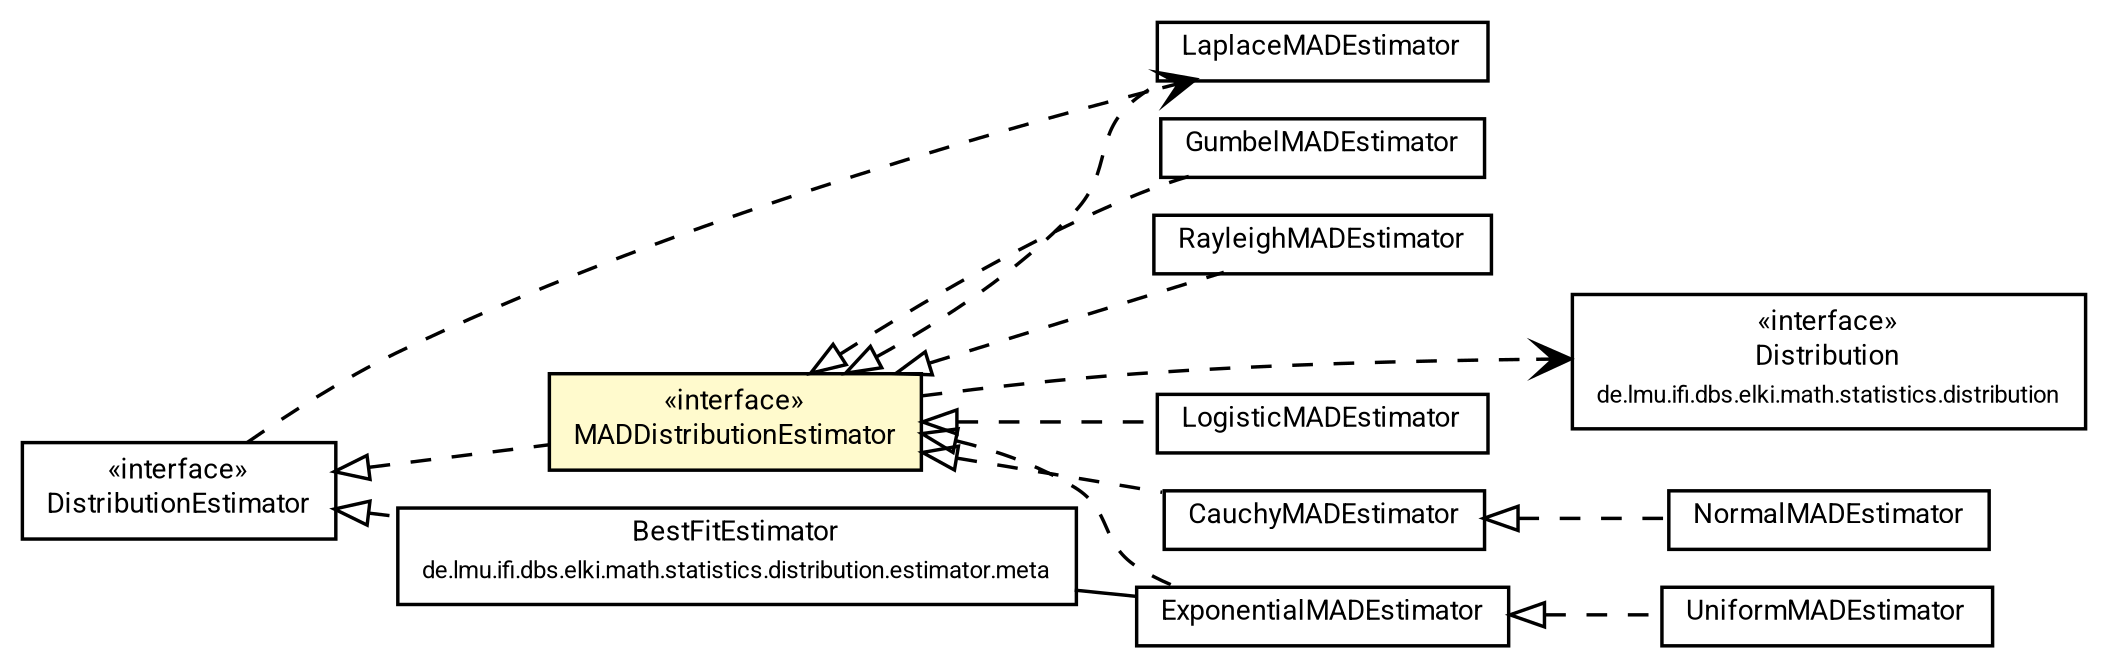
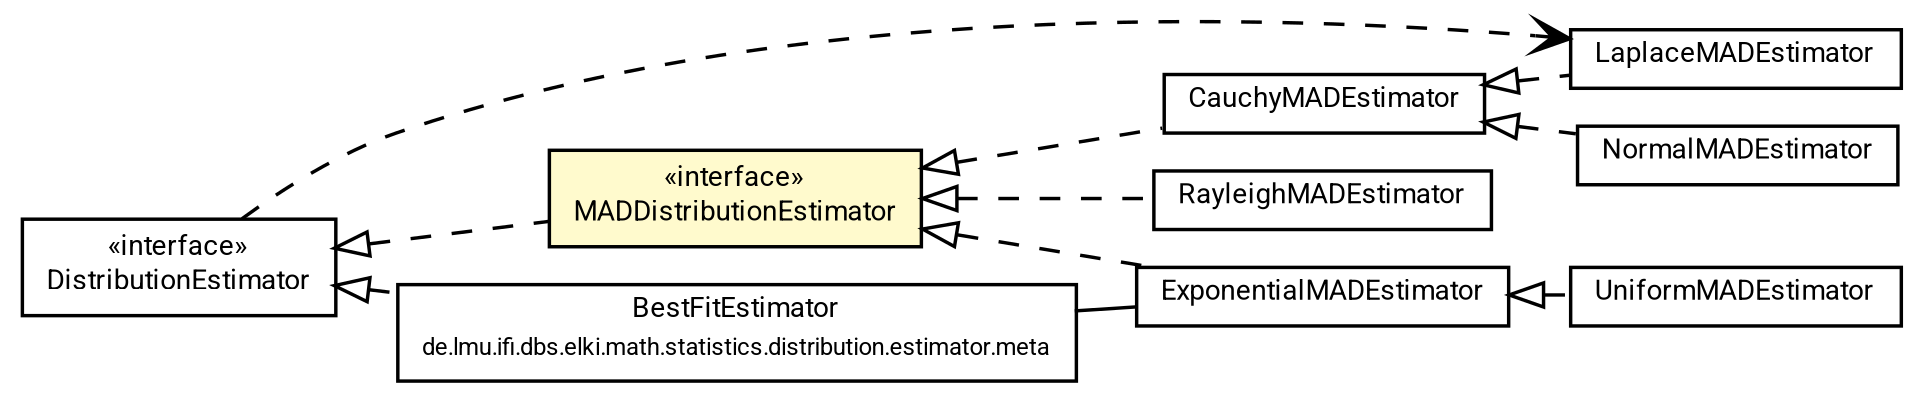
node "GumbelMADEstimator": removed
edge "LaplaceMADEstimator" -> "MADDistributionEstimator": now "LaplaceMADEstimator" -> "CauchyMADEstimator"
node "Distribution": removed
node "LogisticMADEstimator": removed
